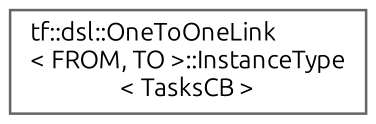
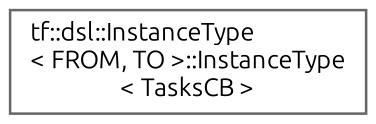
node "tf::dsl::OneToOneLink < FROM, TO >::InstanceType < TasksCB >": label "tf::dsl::OneToOneLink < FROM, TO >::InstanceType < TasksCB >" -> "tf::dsl::InstanceType < FROM, TO >::InstanceType < TasksCB >"
